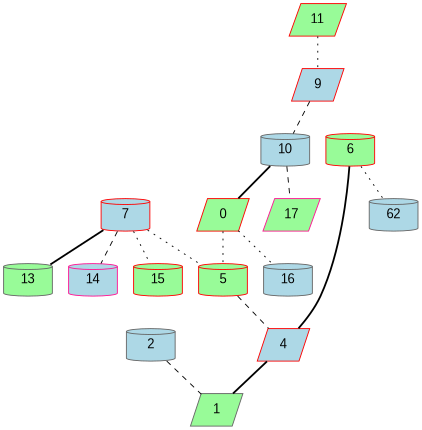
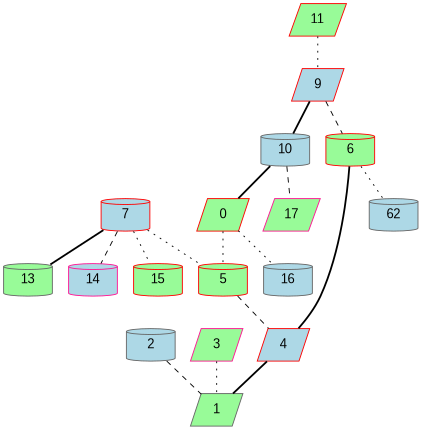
edge "9" -- "10": style dashed -> bold
edge "9" -- "6": added
node "3": added
